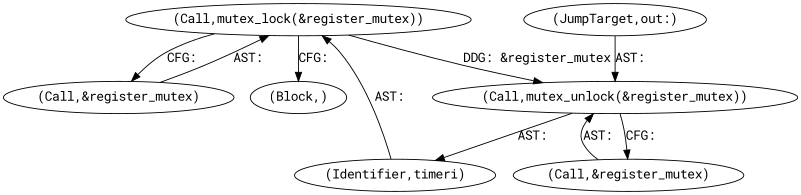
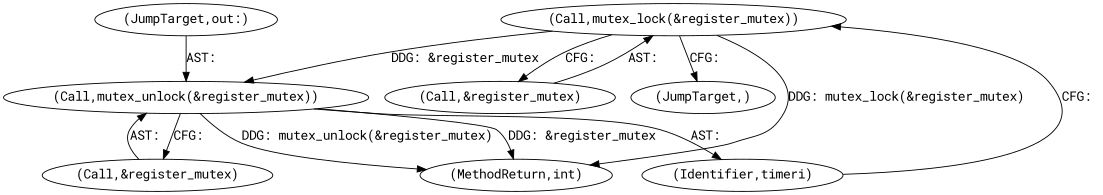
node "(Block,)": label "(Block,)" -> "(JumpTarget,)"
edge "(Identifier,timeri)" -> "(Call,mutex_lock(&register_mutex))": label "AST: " -> "CFG: "
node "(MethodReturn,int)": added
